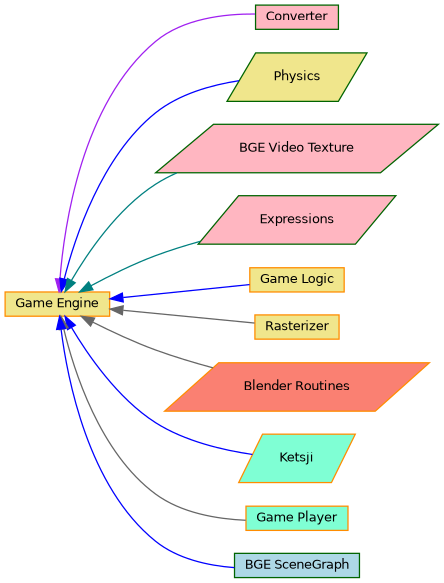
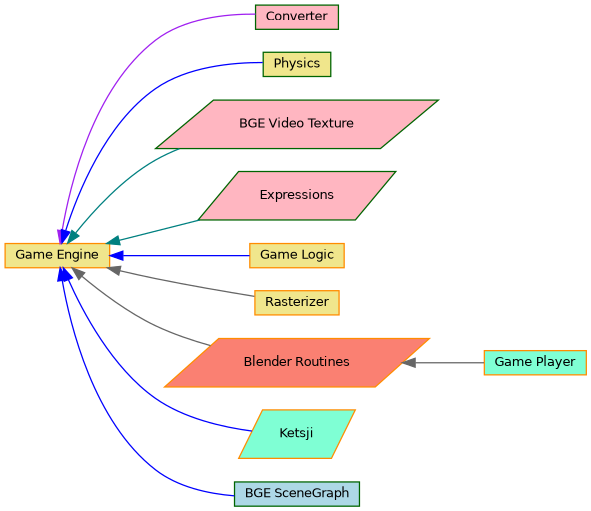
node "Physics": shape parallelogram -> box
edge "Game Player" -> "Game Engine": now "Game Player" -> "Blender Routines"
